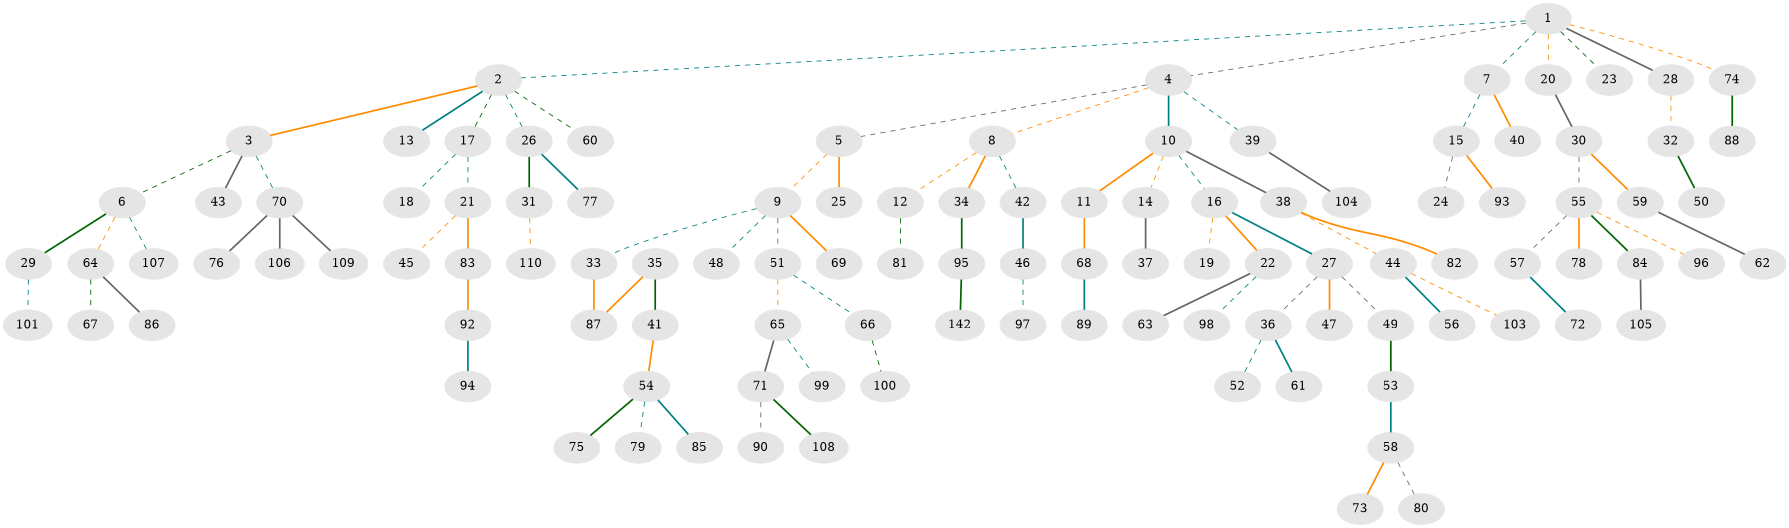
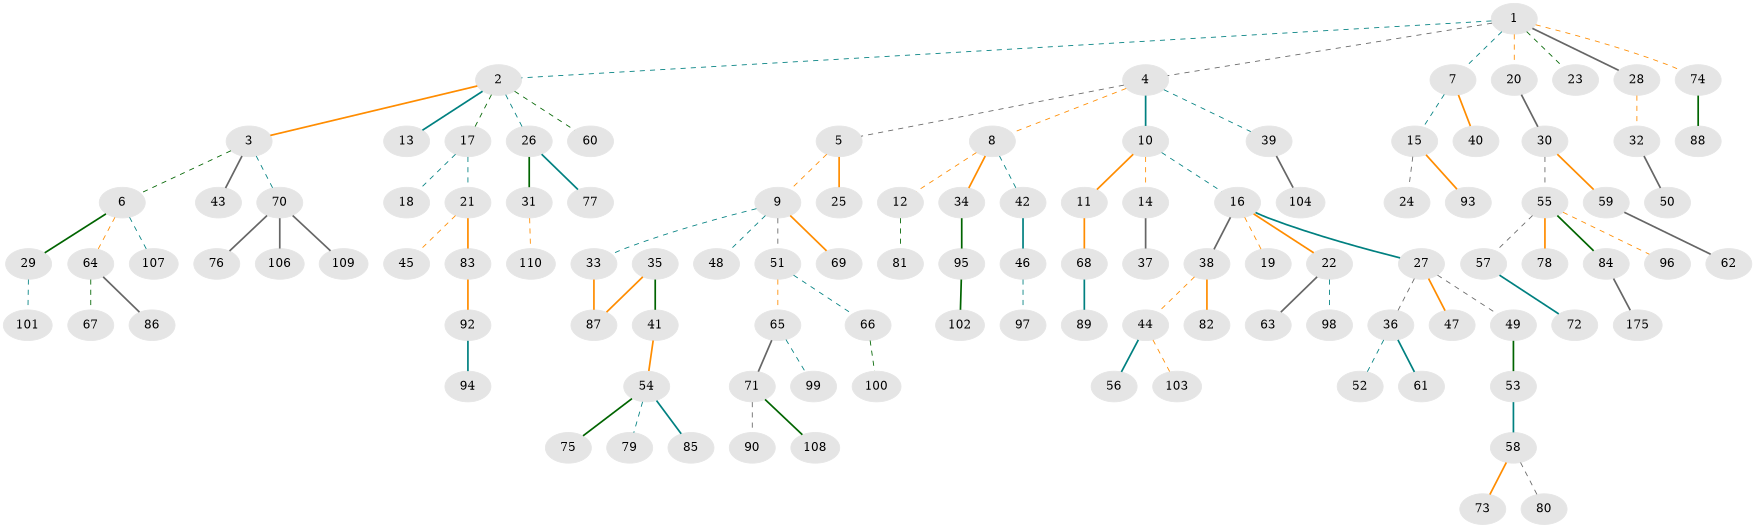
edge "10" -- "38": now "16" -- "38"
edge "32" -- "50": color darkgreen -> gray40
node "142": label "142" -> "102"
node "105": label "105" -> "175"
